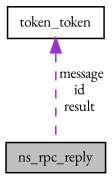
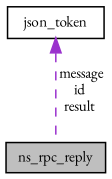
node "token_token": label "token_token" -> "json_token"
